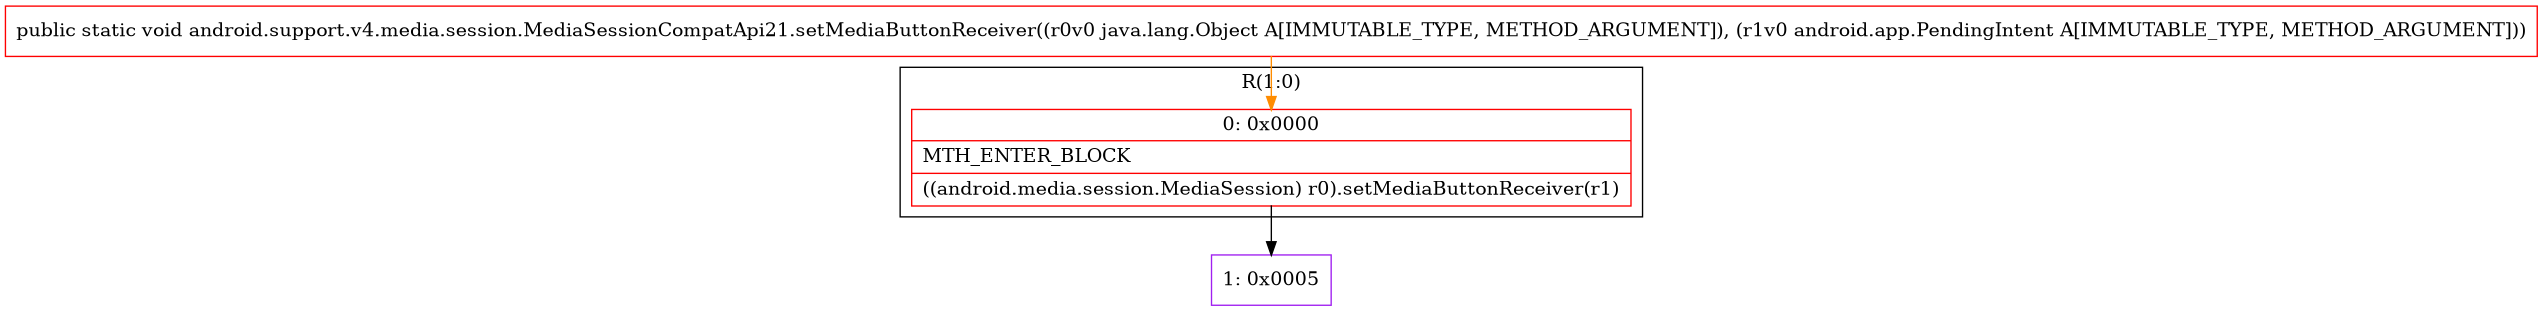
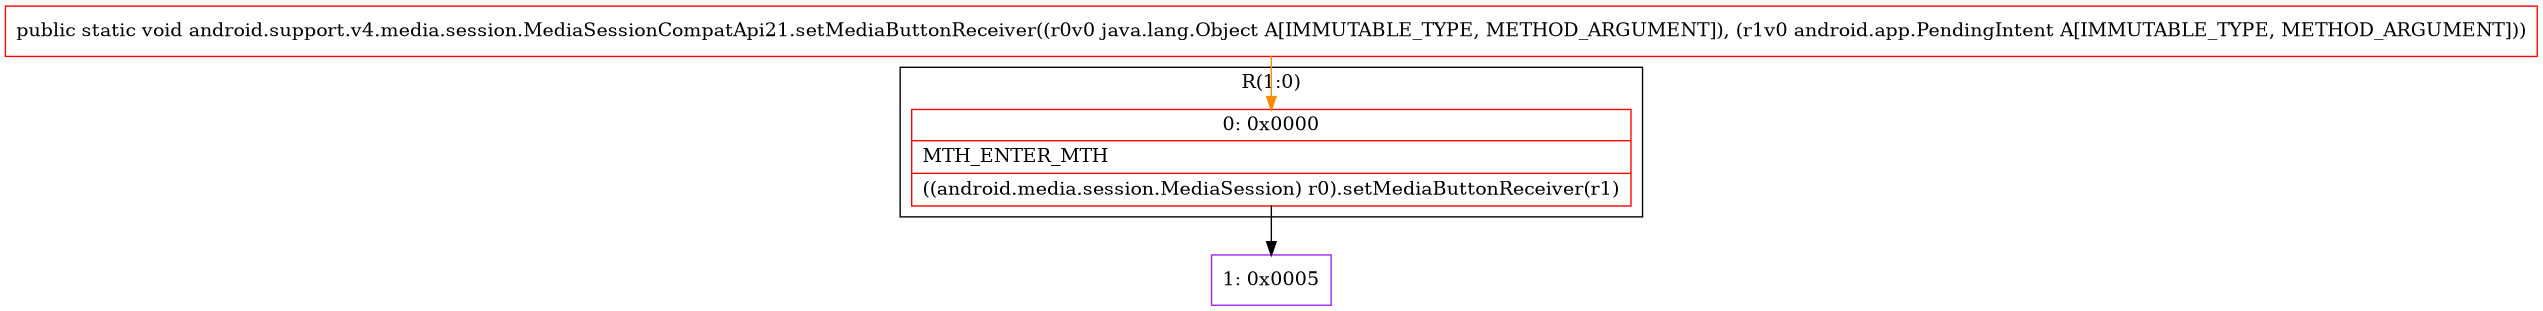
node "0: 0x0000": text "MTH_ENTER_BLOCK" -> "MTH_ENTER_MTH"
